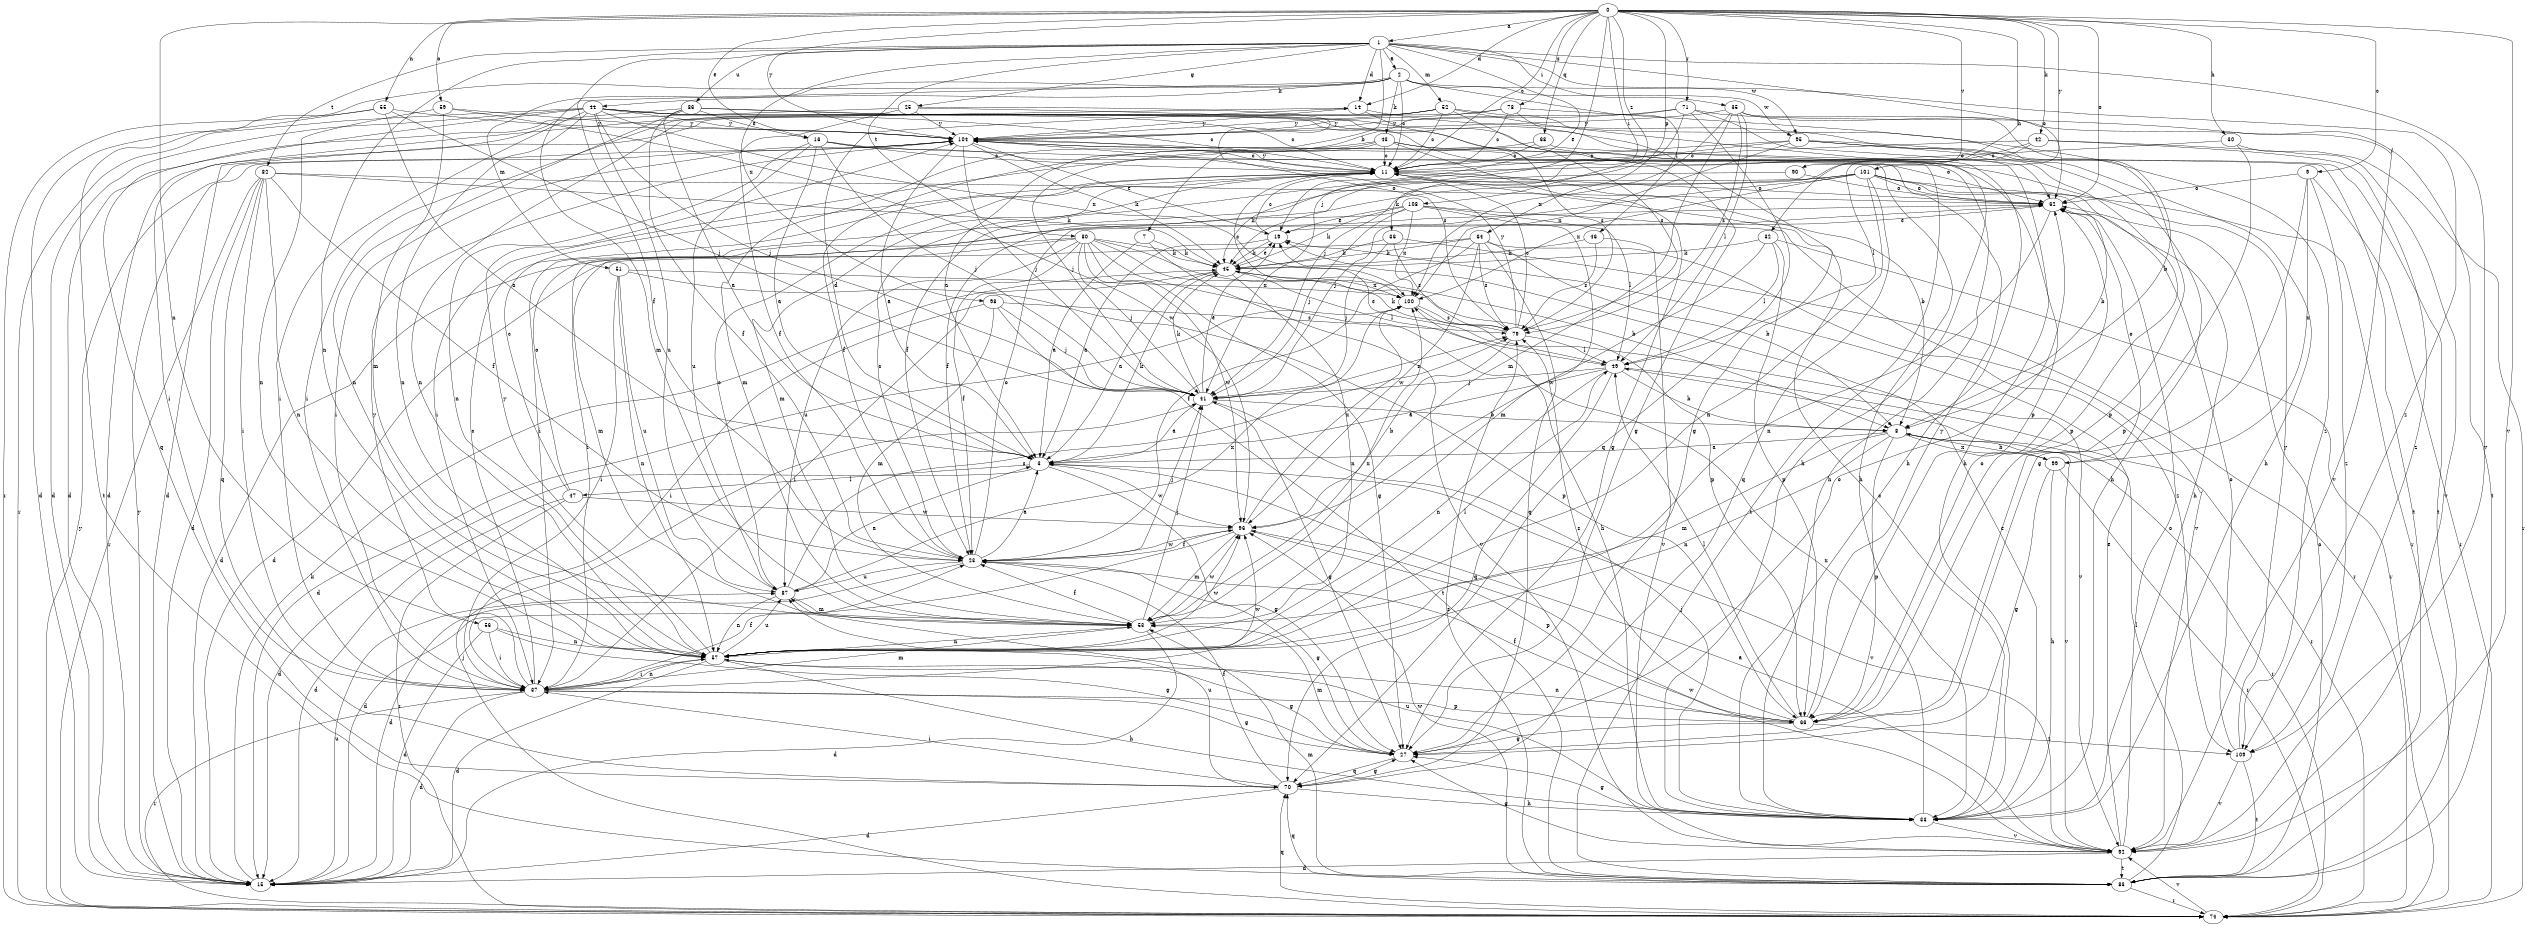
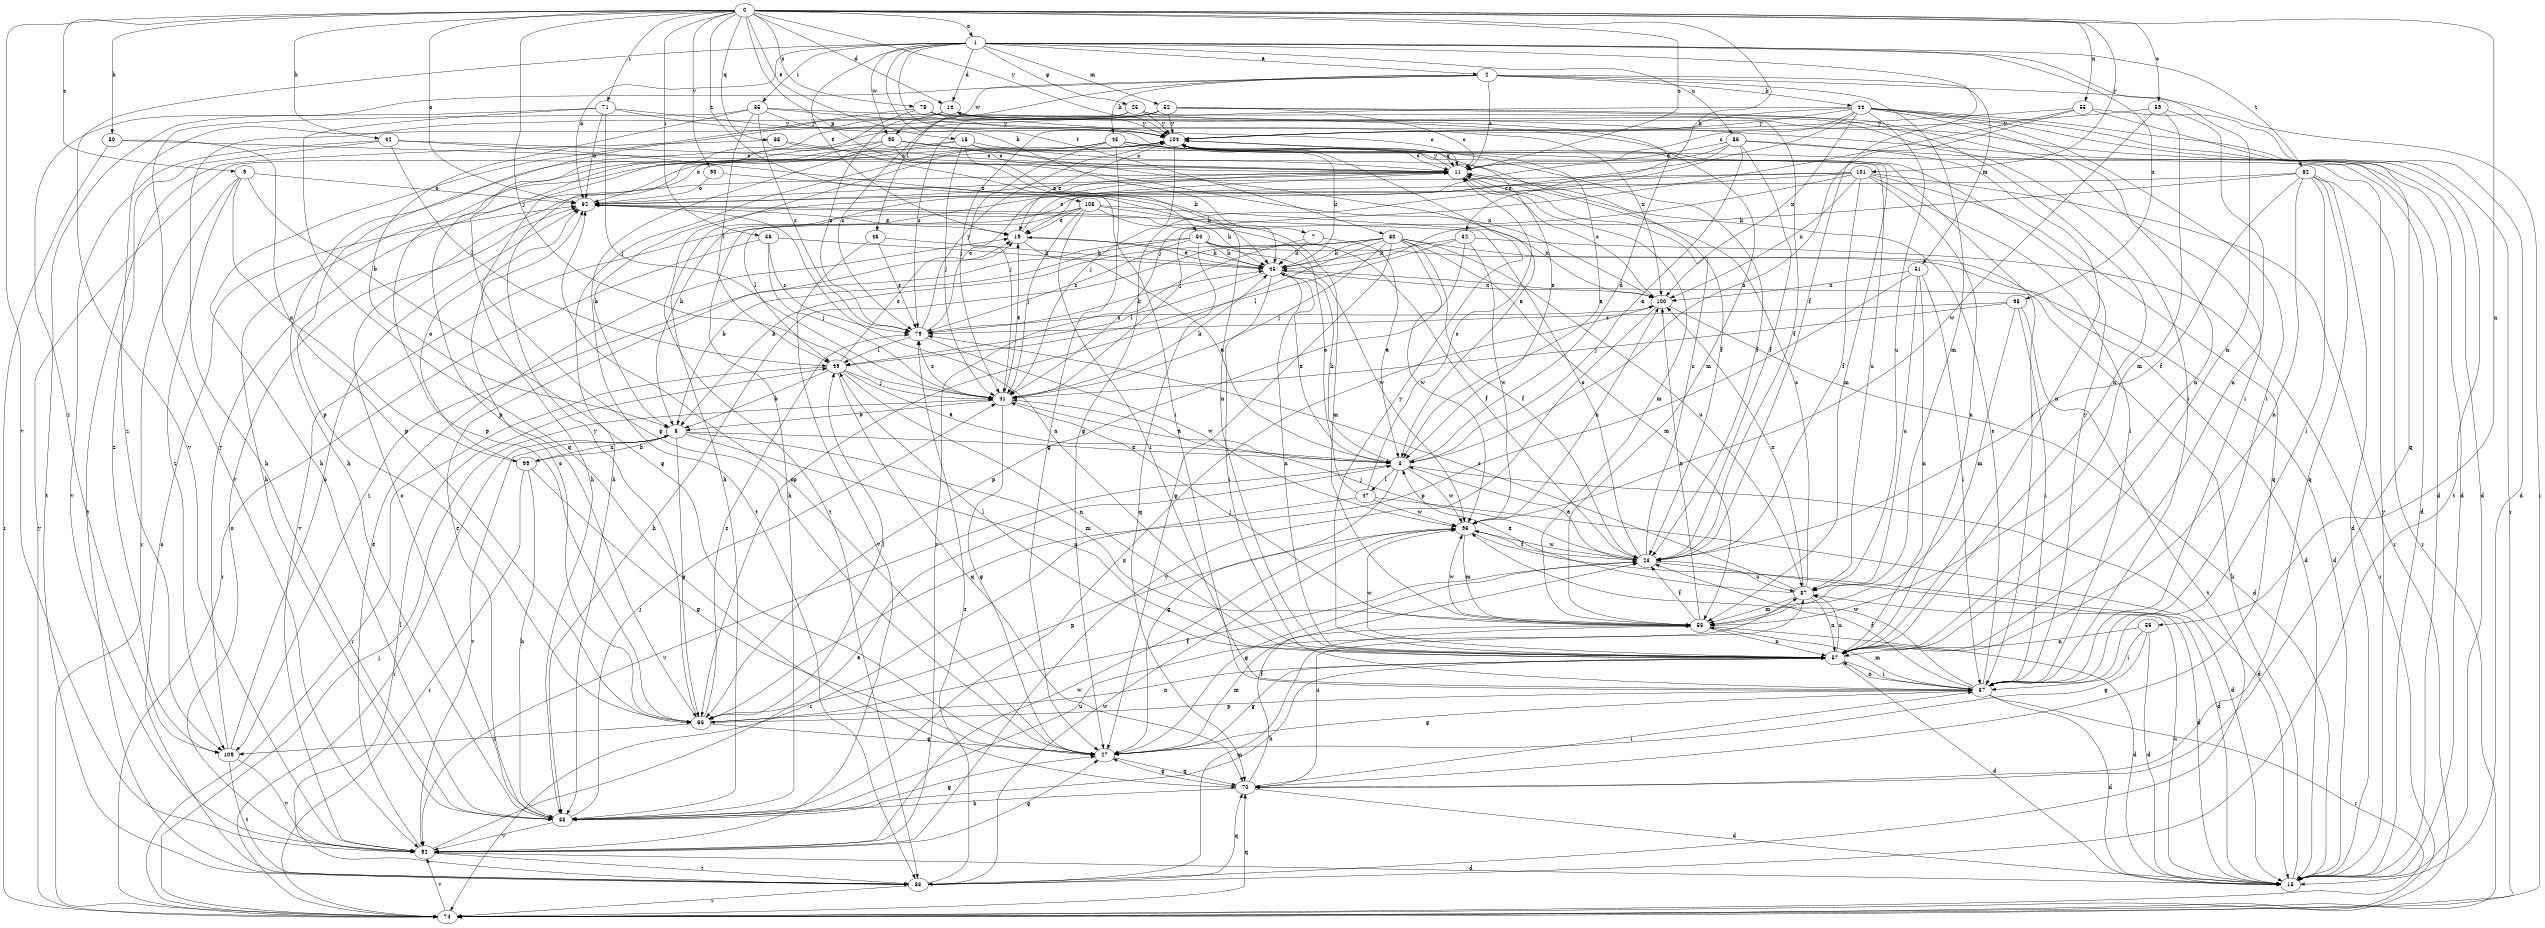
edge "86" -> "16": now "86" -> "19"
edge "104" -> "11": label "c" -> "q"
edge "79" -> "96": label "b" -> "w"
